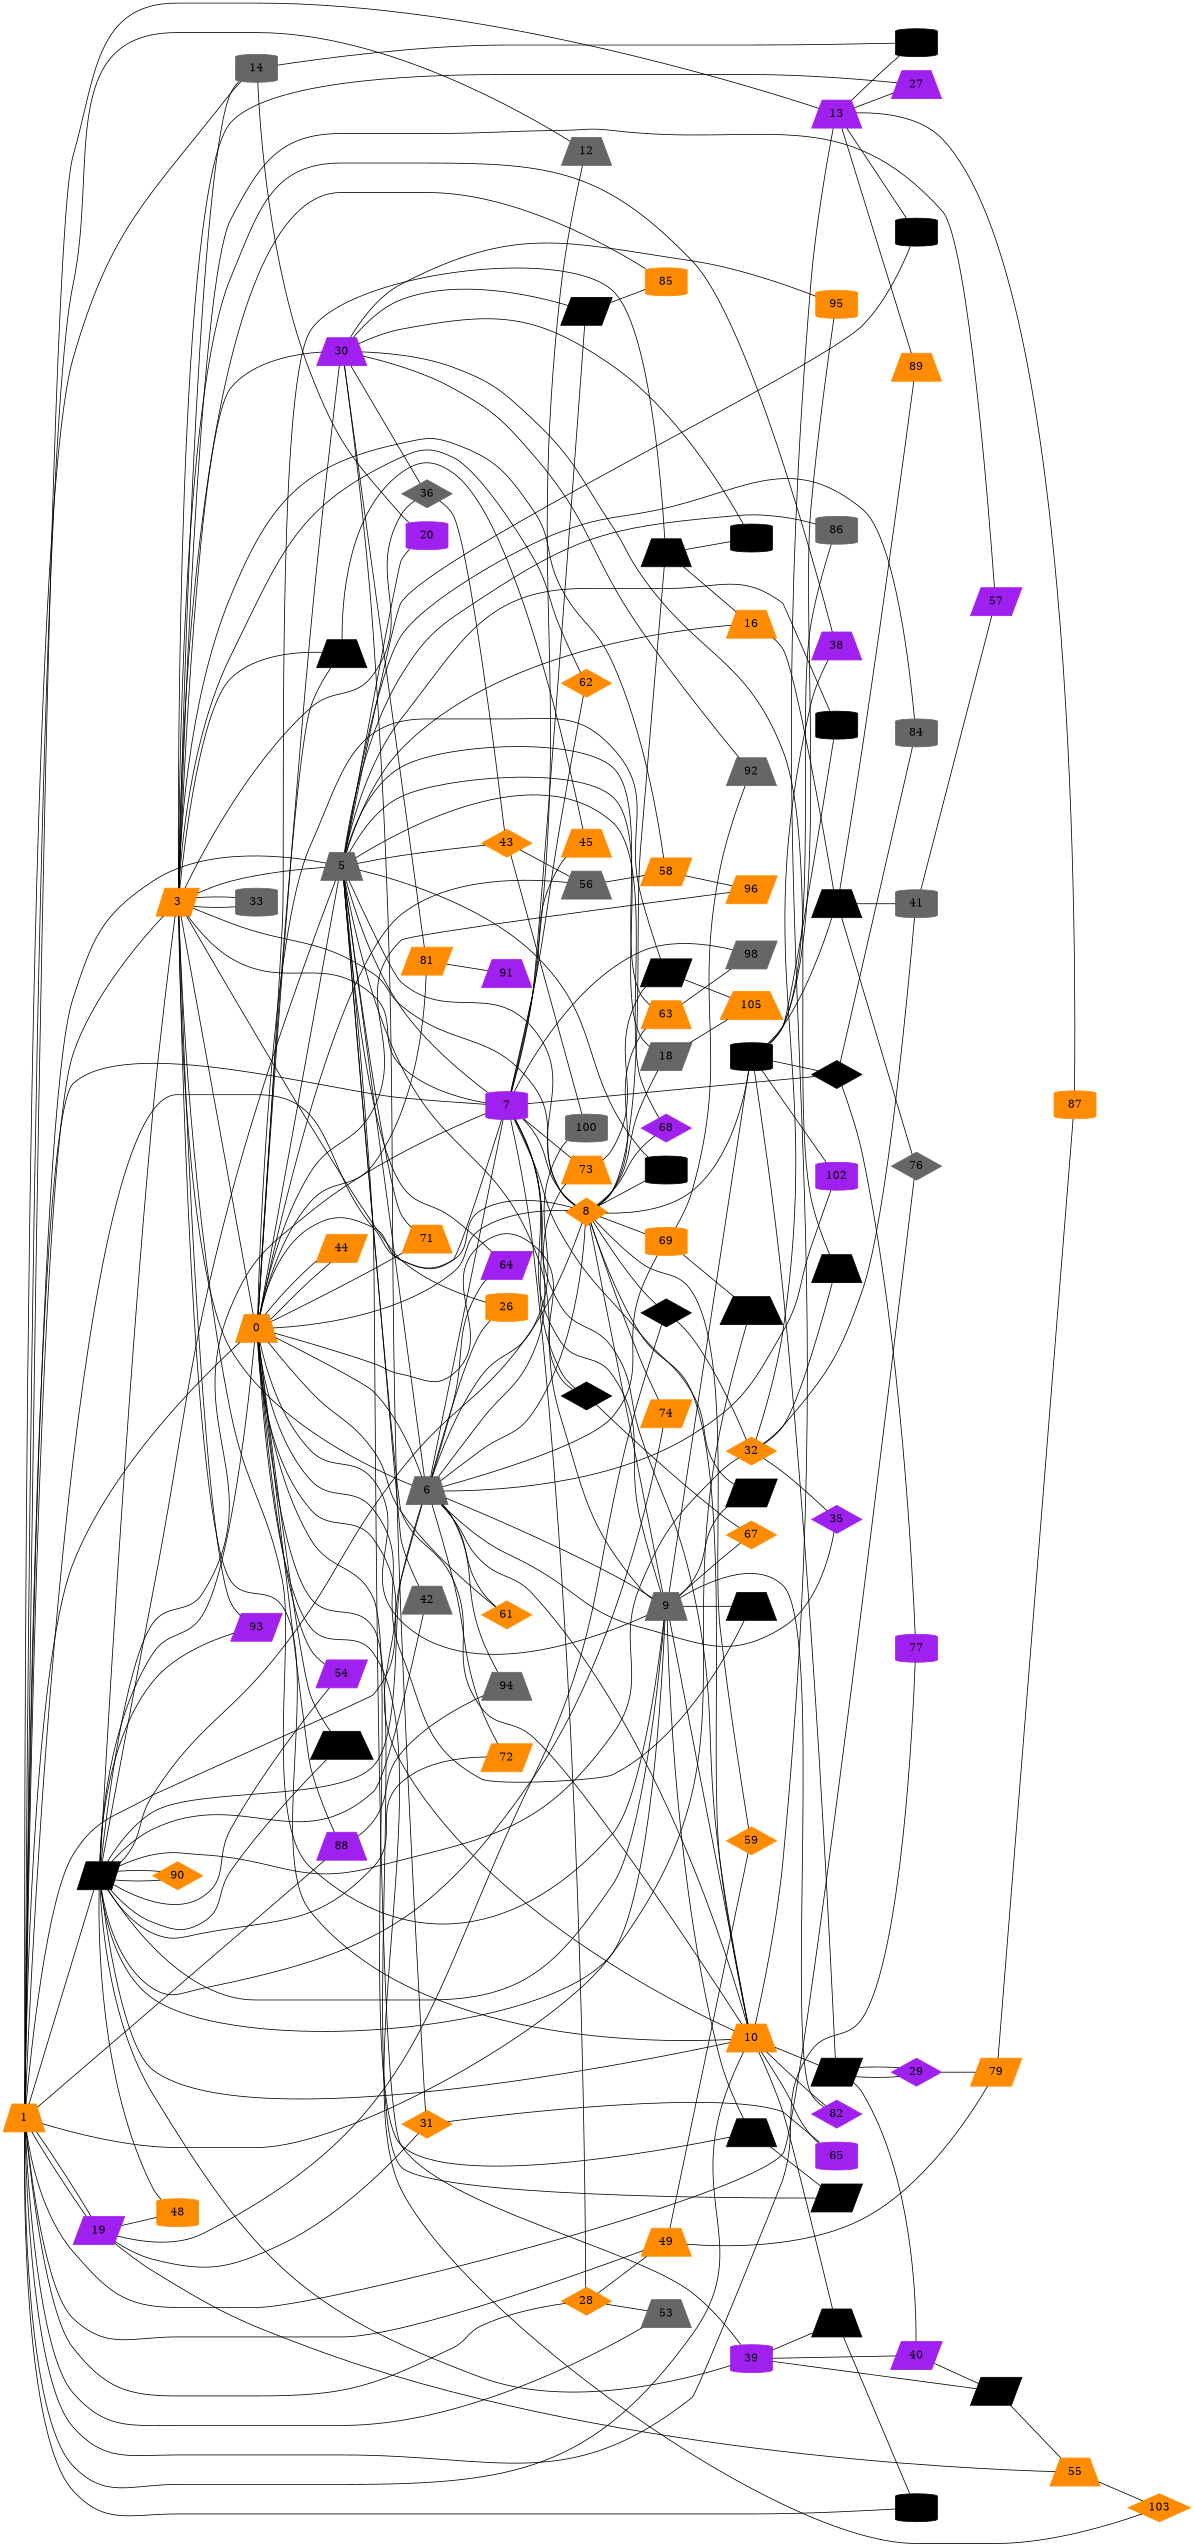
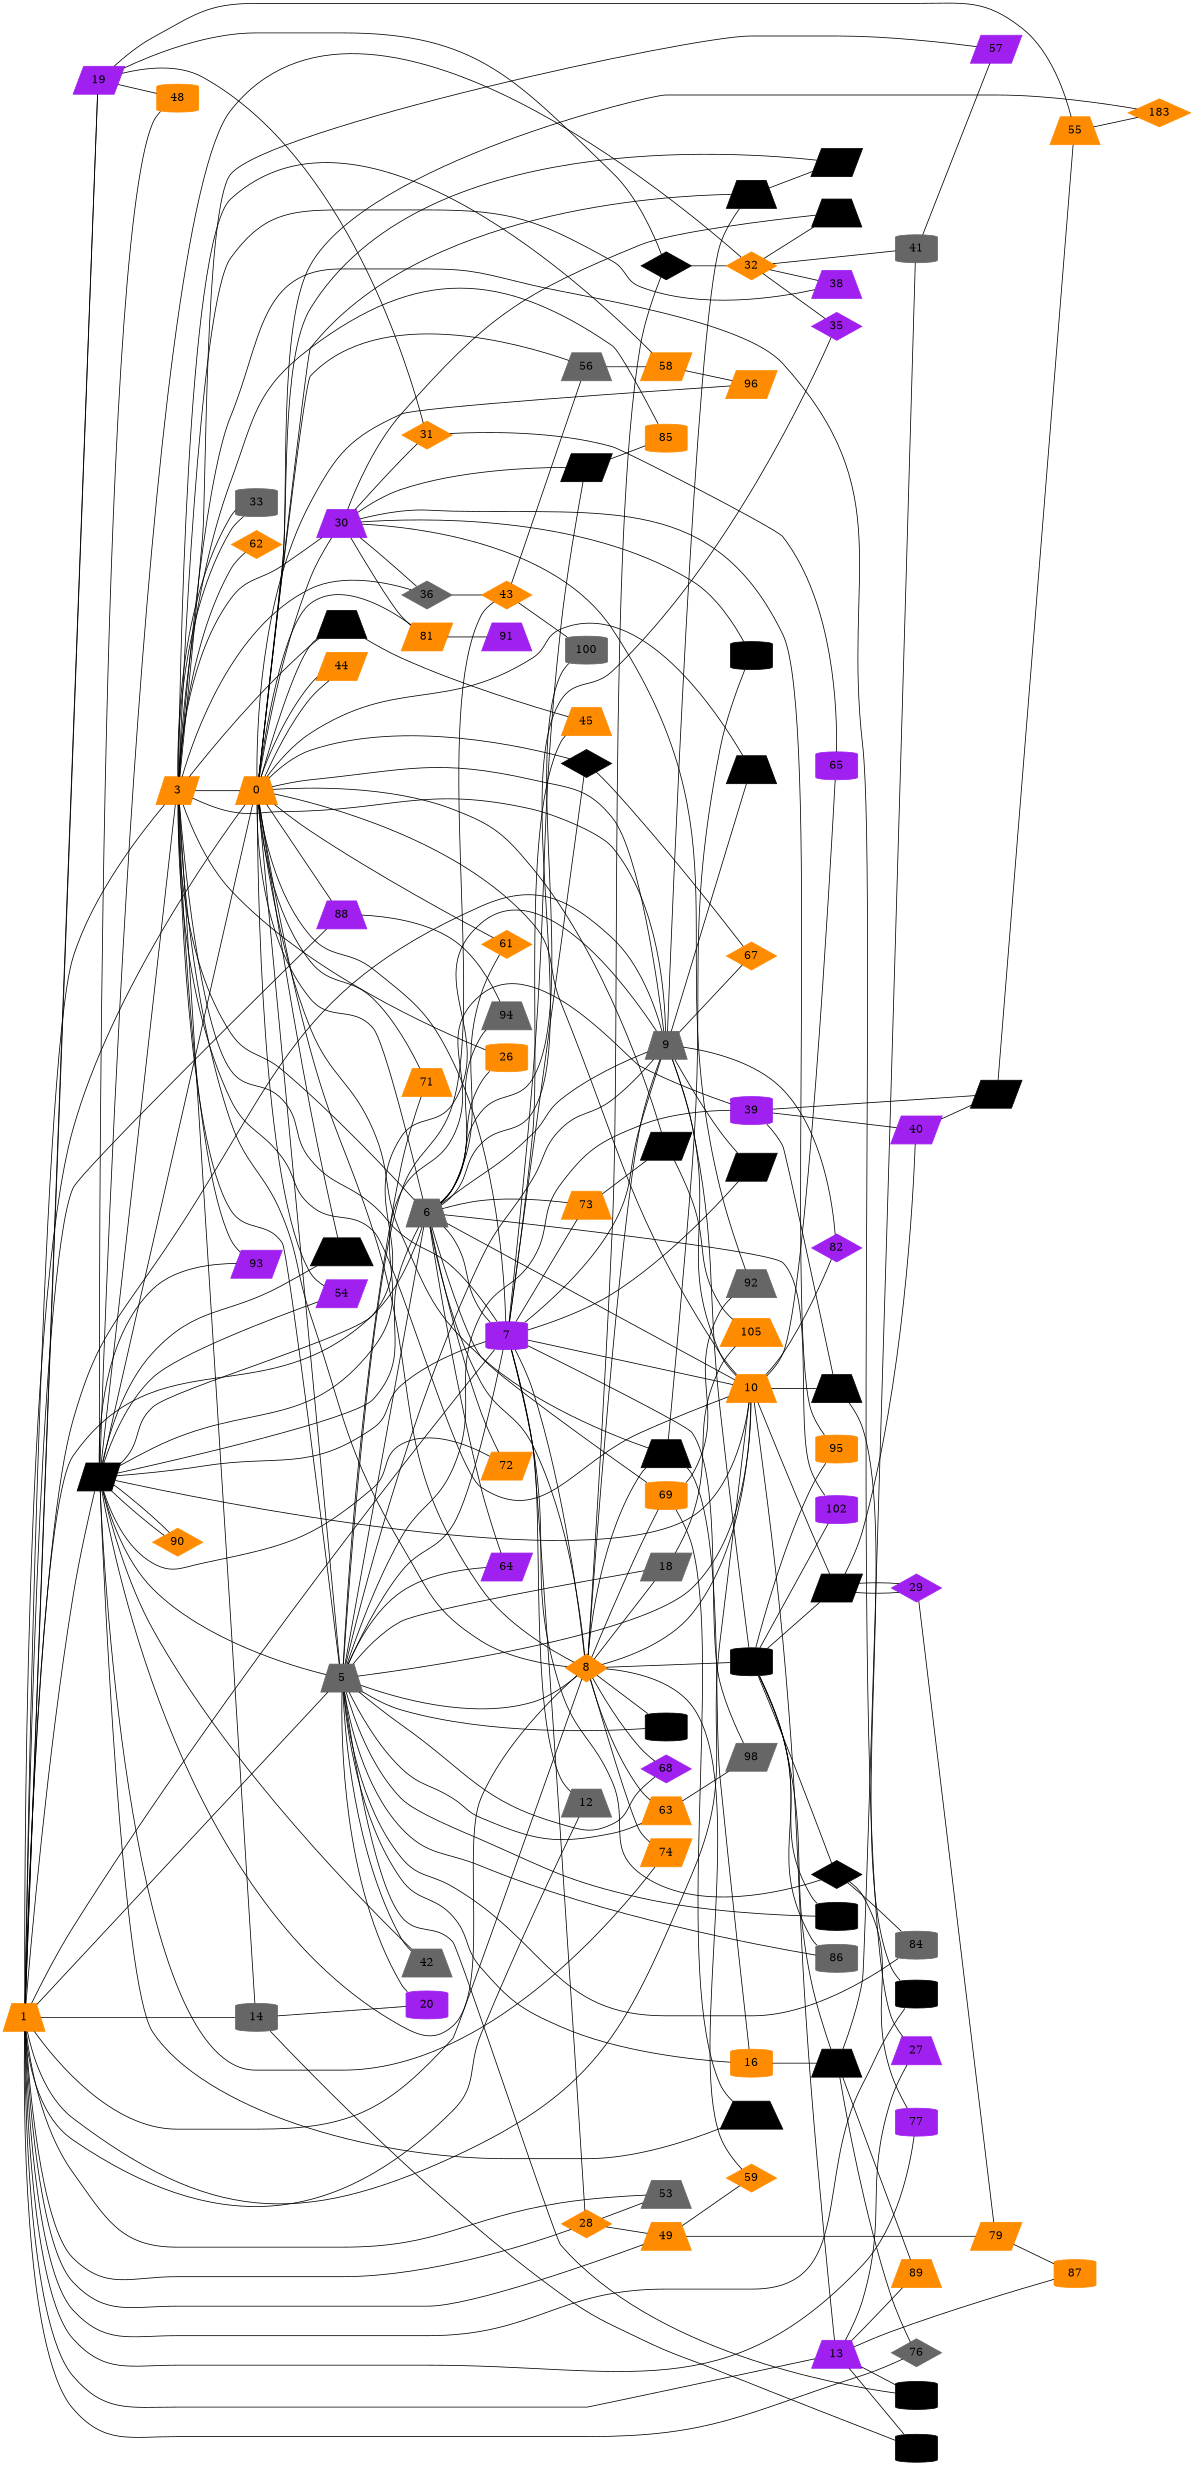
node "16": shape trapezium -> cylinder
edge "62" -- "7": removed
node "103": label "103" -> "183"
